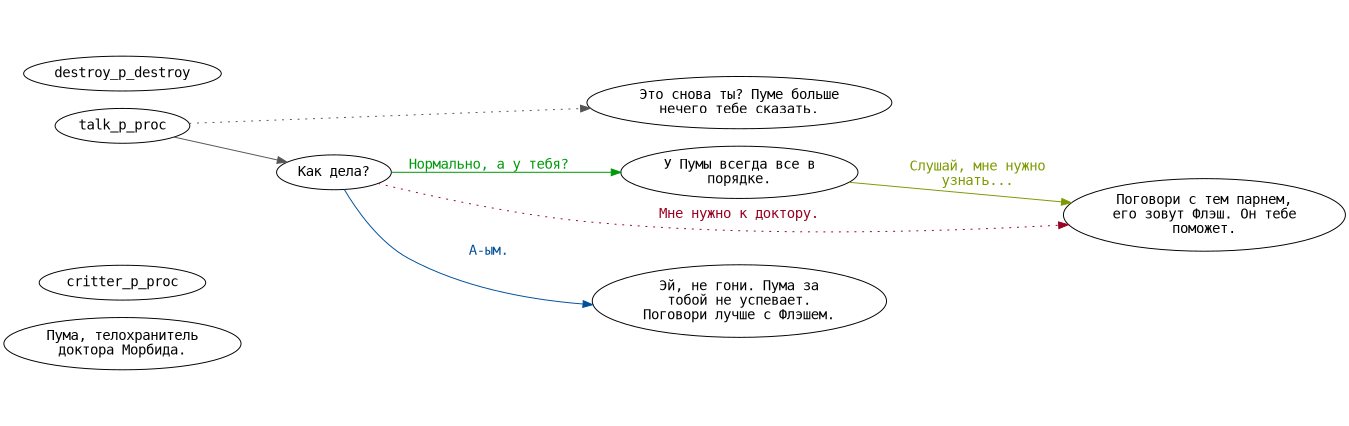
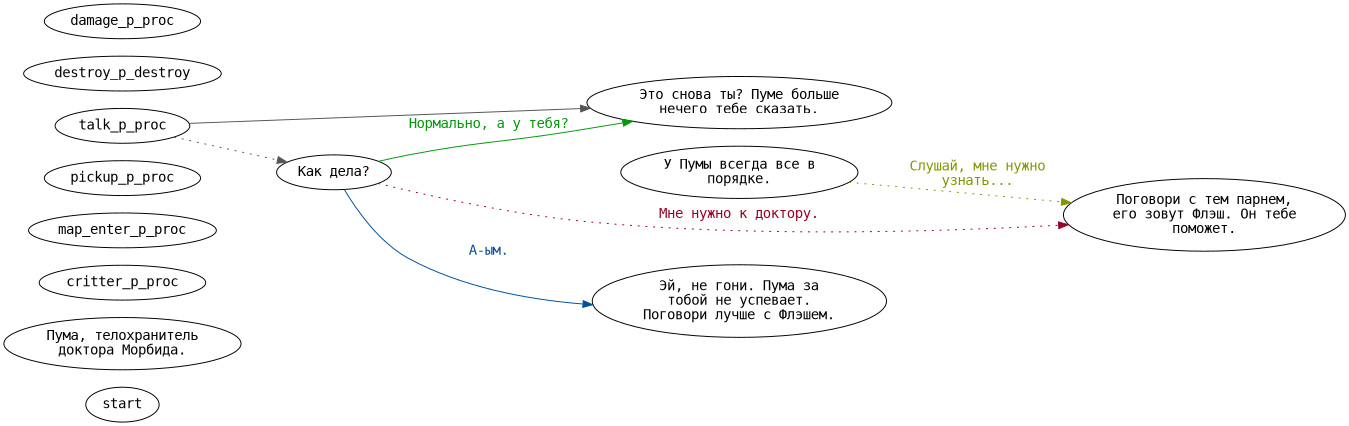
node "damage_p_proc": added
edge "talk_p_proc" -> "Это снова ты? Пуме больше нечего тебе сказать.": style dotted -> solid
edge "talk_p_proc" -> "Как дела?": style solid -> dotted
edge "Как дела?" -> "У Пумы всегда все в порядке.": now "Как дела?" -> "Это снова ты? Пуме больше нечего тебе сказать."
node "pickup_p_proc": added
edge "У Пумы всегда все в порядке." -> "Поговори с тем парнем, его зовут Флэш. Он тебе поможет.": style solid -> dotted
node "map_enter_p_proc": added
node "start": added
